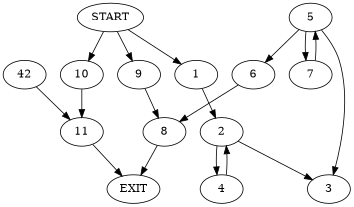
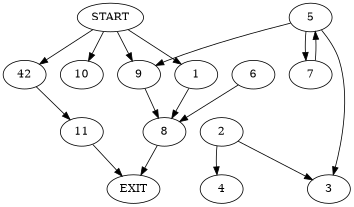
edge "5" -> "6": now "5" -> "9"
edge "START" -> "42": added
edge "10" -> "11": removed
edge "1" -> "2": now "1" -> "8"
edge "4" -> "2": removed
